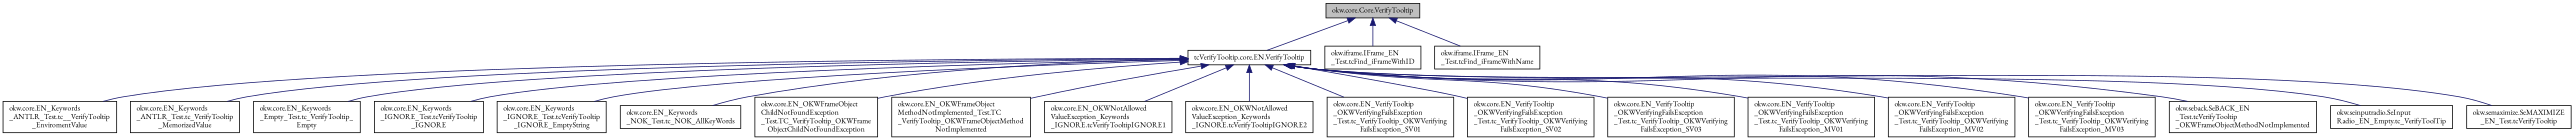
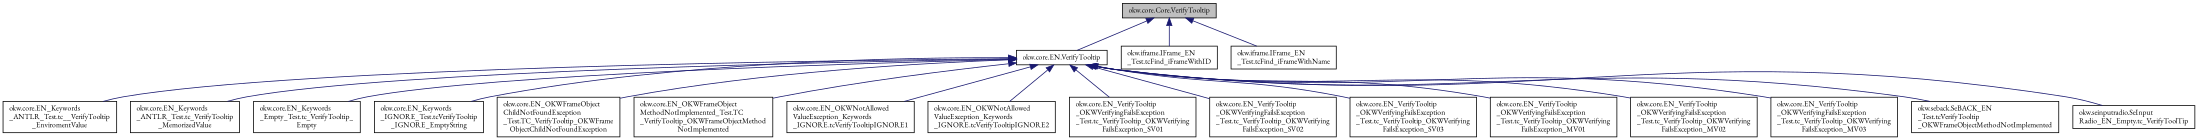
node "tcVerifyTooltip.core.EN.VerifyTooltip": label "tcVerifyTooltip.core.EN.VerifyTooltip" -> "okw.core.EN.VerifyTooltip"
node "okw.core.EN_Keywords _IGNORE_Test.tcVerifyTooltip _IGNORE": removed
node "okw.core.EN_Keywords _NOK_Test.tc_NOK_AllKeyWords": removed
node "okw.semaximize.SeMAXIMIZE _EN_Test.tcVerifyTooltip": removed
